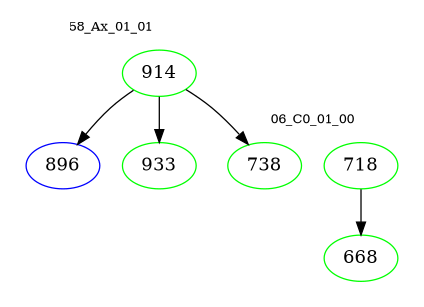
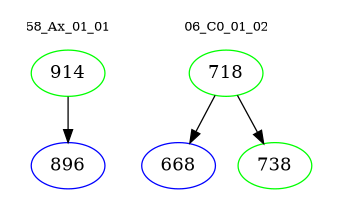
edge "914" -> "738": now "718" -> "738"
cluster "06_C0_01_00": label "06_C0_01_00" -> "06_C0_01_02"
node "933": removed
node "668": color green -> blue
